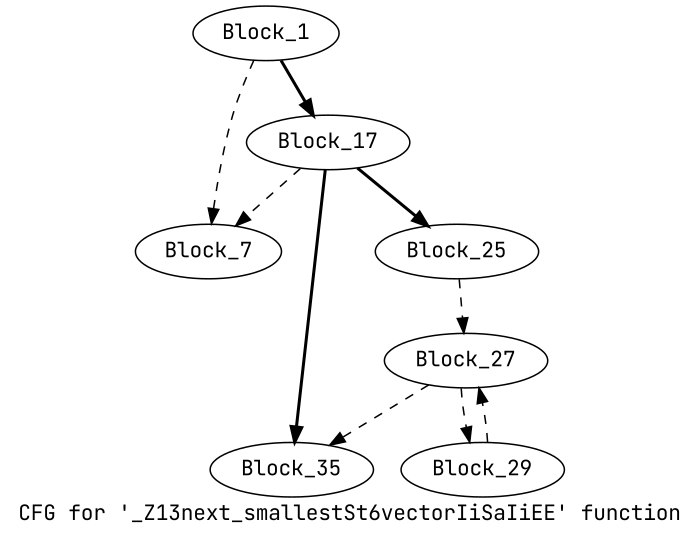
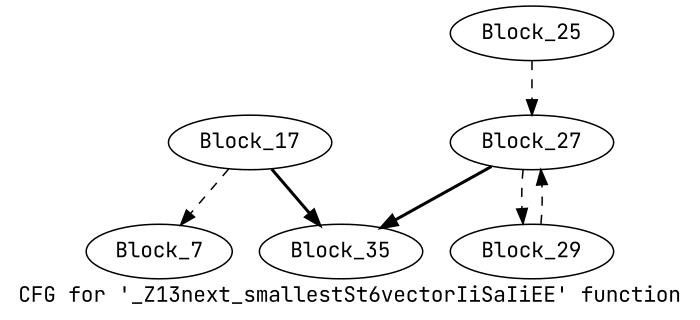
node "Block_1": removed
edge "Block_17" -> "Block_25": removed
edge "Block_27" -> "Block_35": style dashed -> bold
